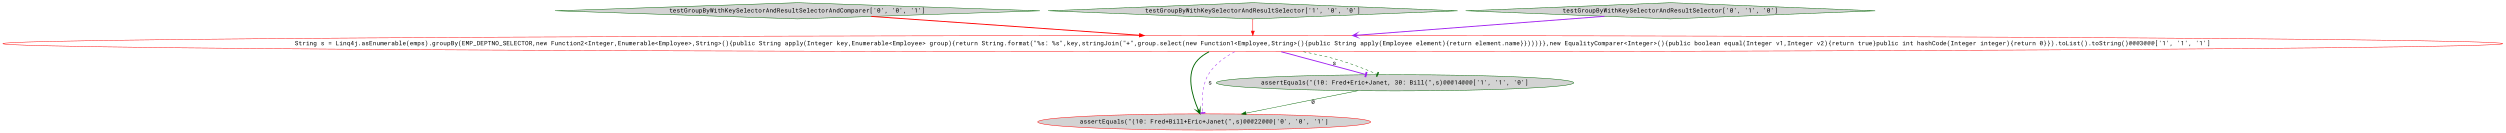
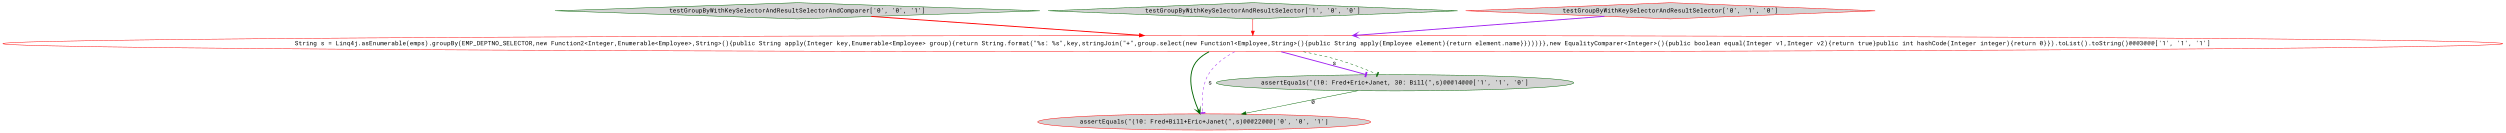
node "testGroupByWithKeySelectorAndResultSelector['0', '1', '0']": color darkgreen -> red
